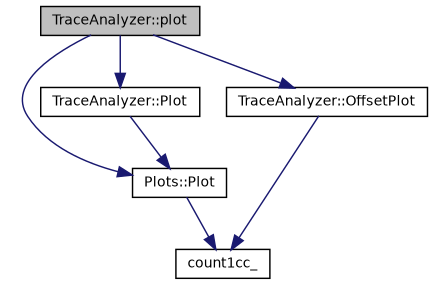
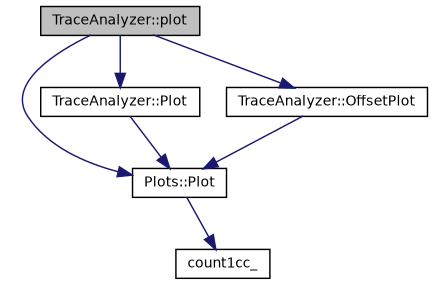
edge "TraceAnalyzer::OffsetPlot" -> "count1cc_": now "TraceAnalyzer::OffsetPlot" -> "Plots::Plot"
